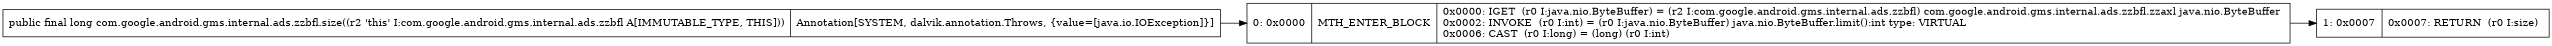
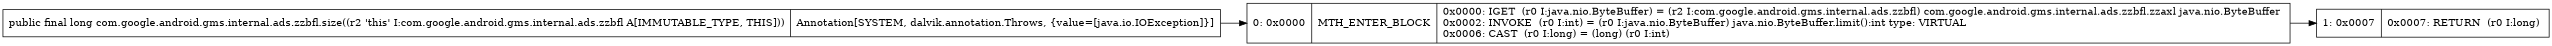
node "1: 0x0007": text "0x0007: RETURN  (r0 I:size)" -> "0x0007: RETURN  (r0 I:long)"
